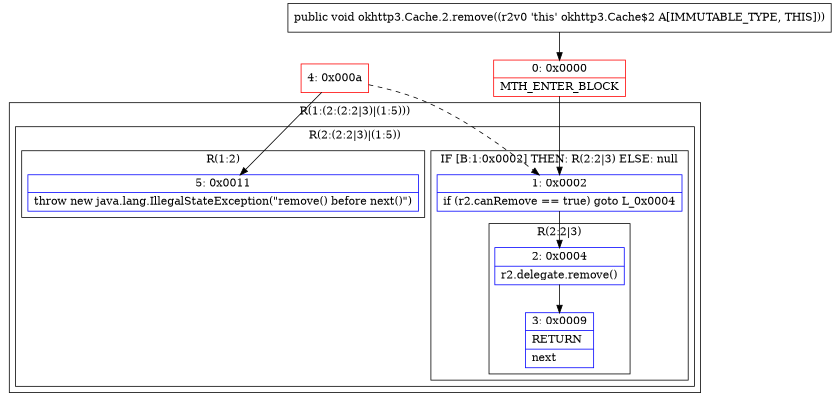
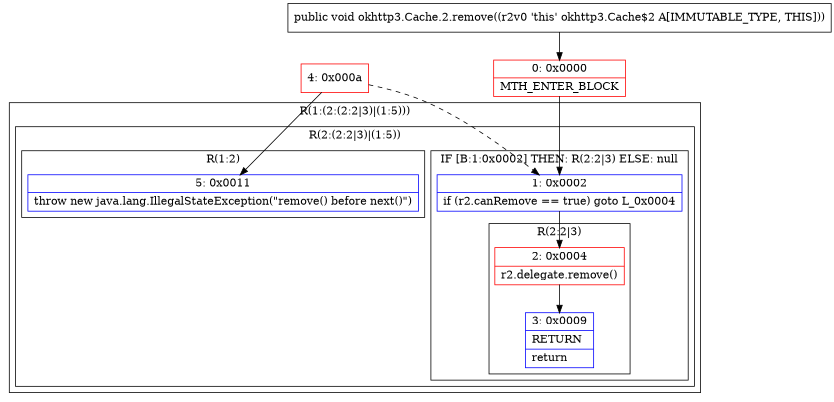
node "2: 0x0004": color blue -> red
node "3: 0x0009": text "next" -> "return"
